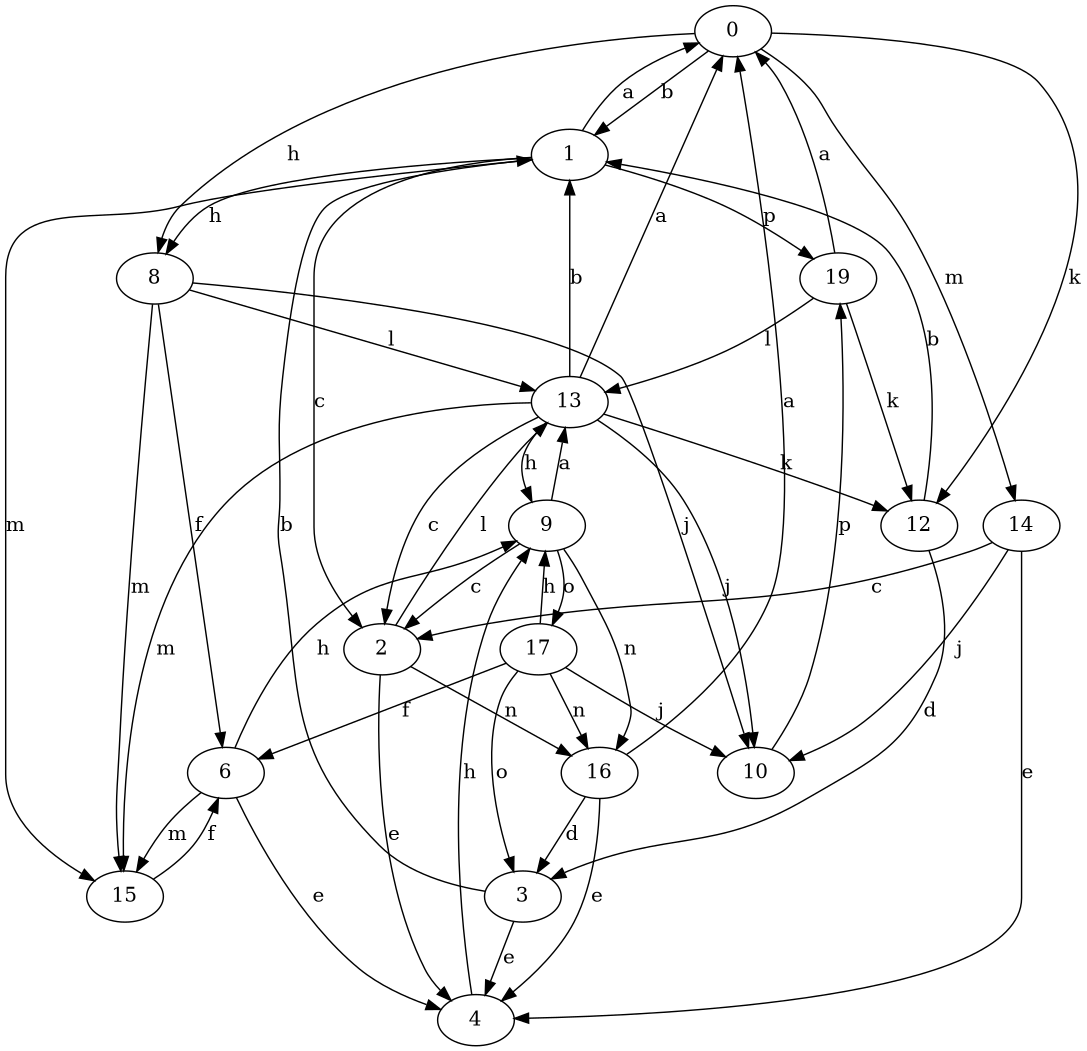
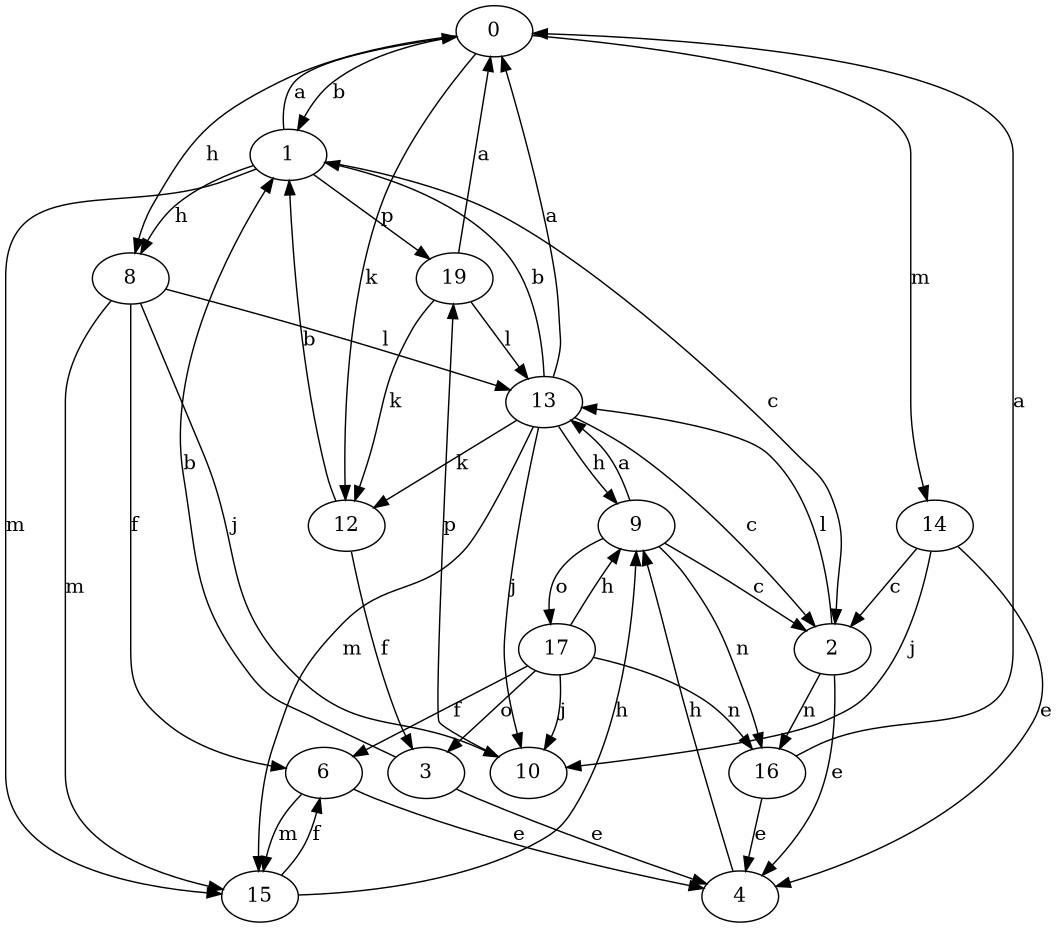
edge "6" -> "9": now "15" -> "9"
edge "12" -> "3": label "d" -> "f"
edge "16" -> "3": removed, label "d"
